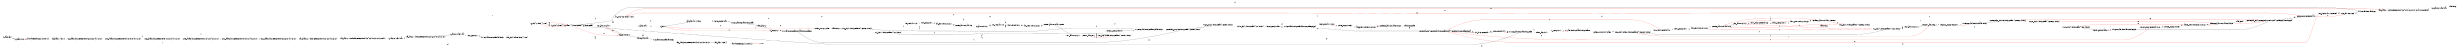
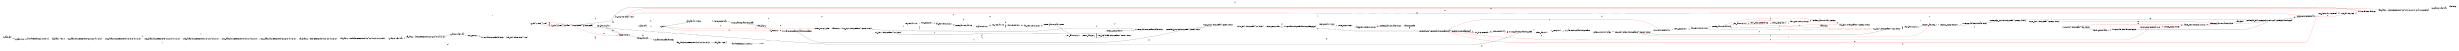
node "br label %for.end24": label "br label %for.end24" -> "br label %start.end24"
